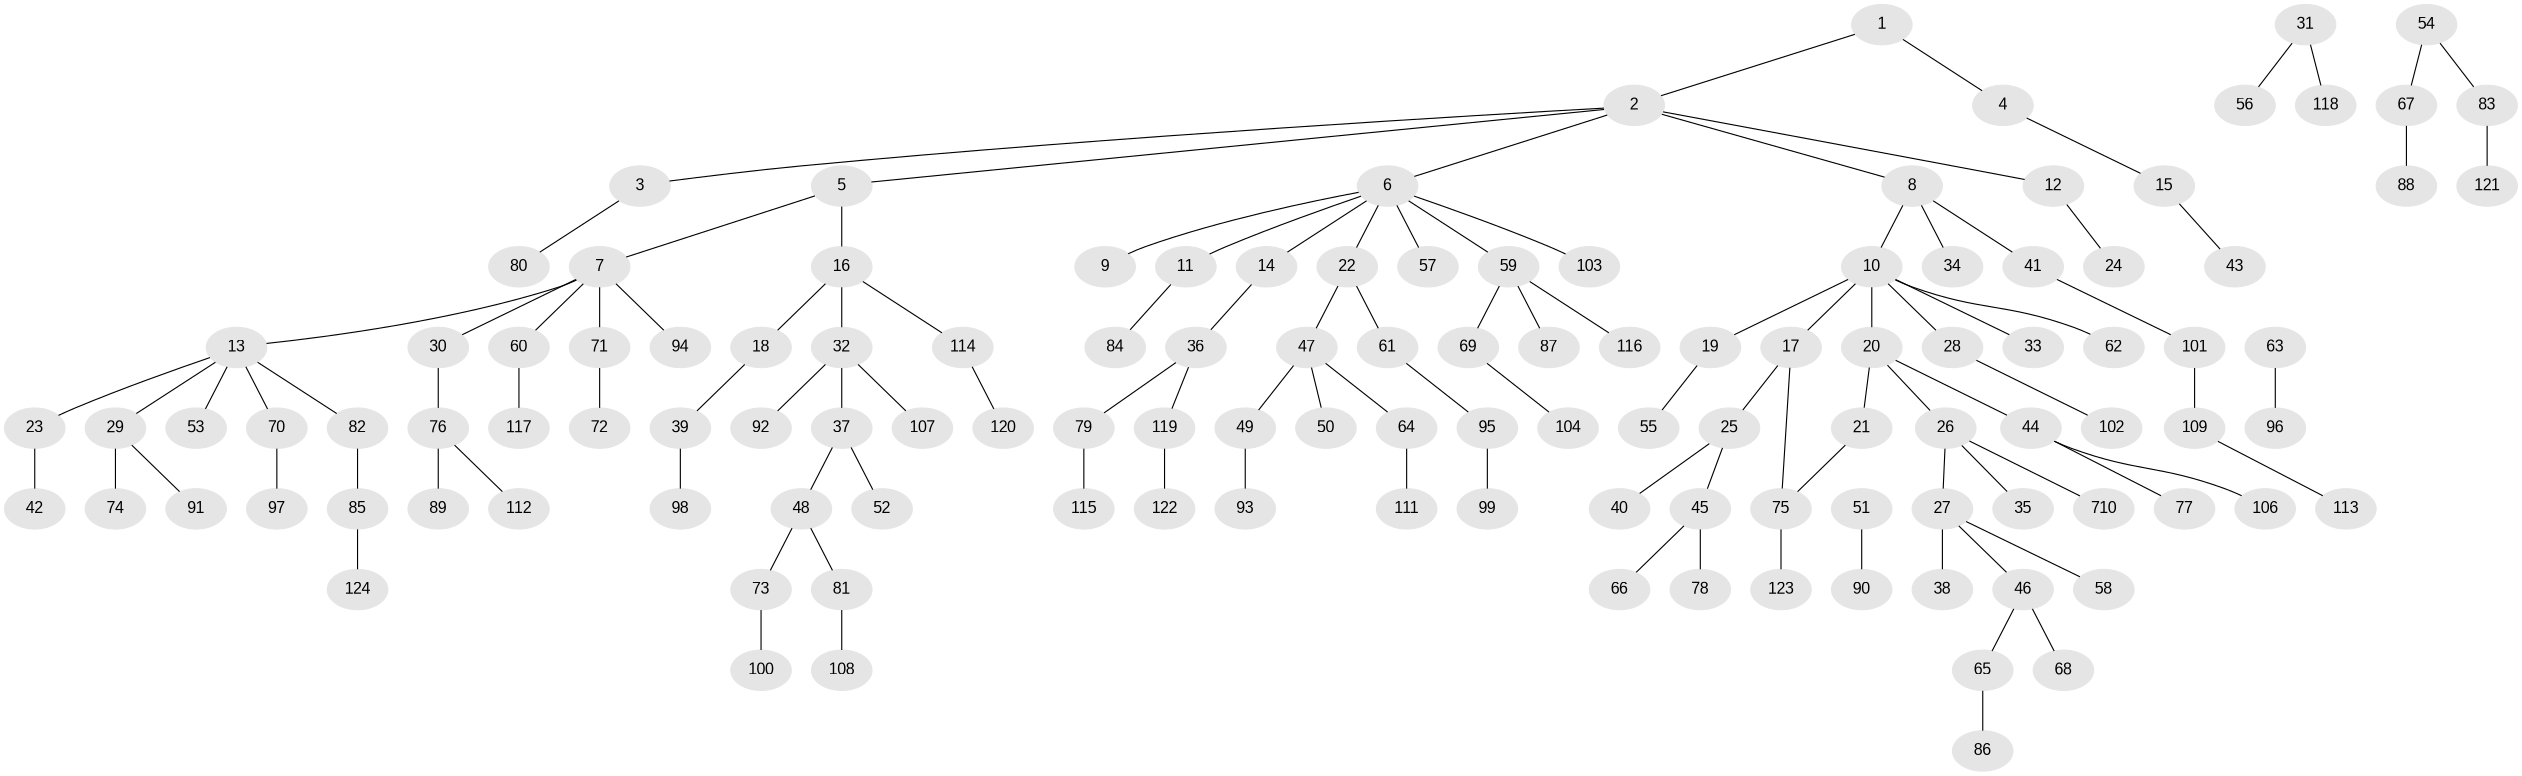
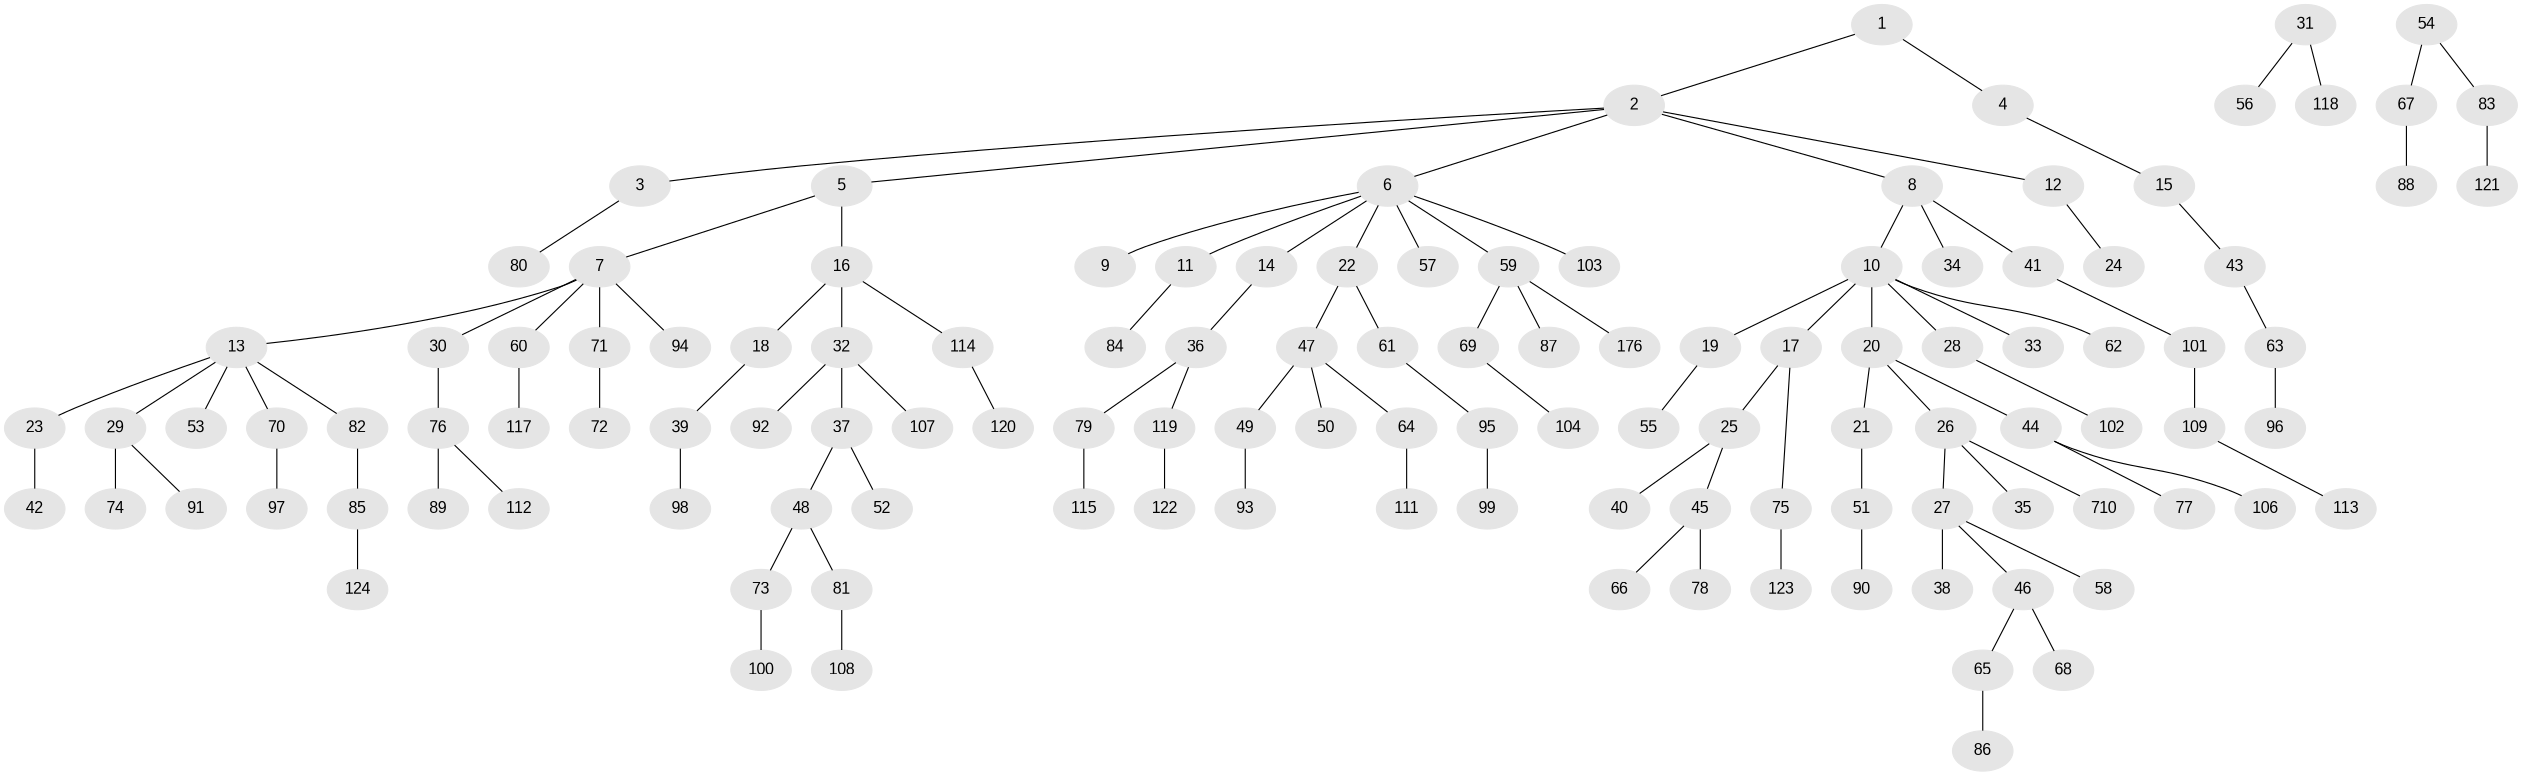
edge "43" -- "63": added
node "116": label "116" -> "176"
edge "21" -- "75": now "21" -- "51"
